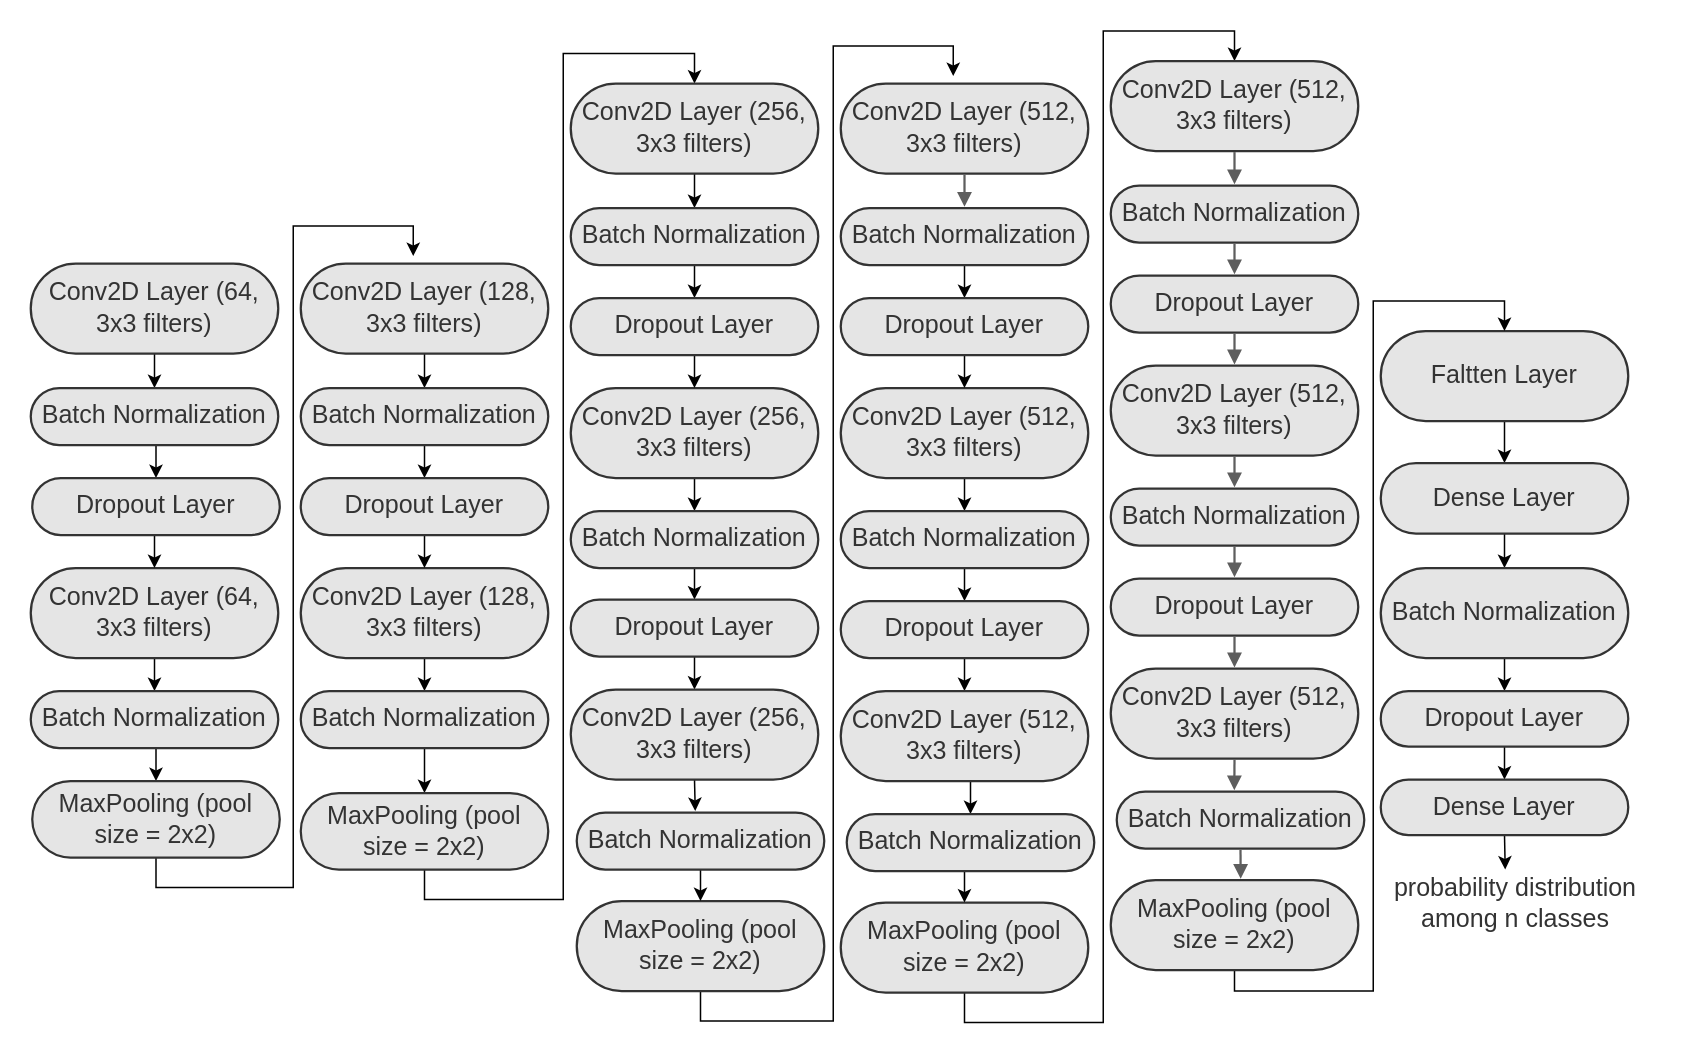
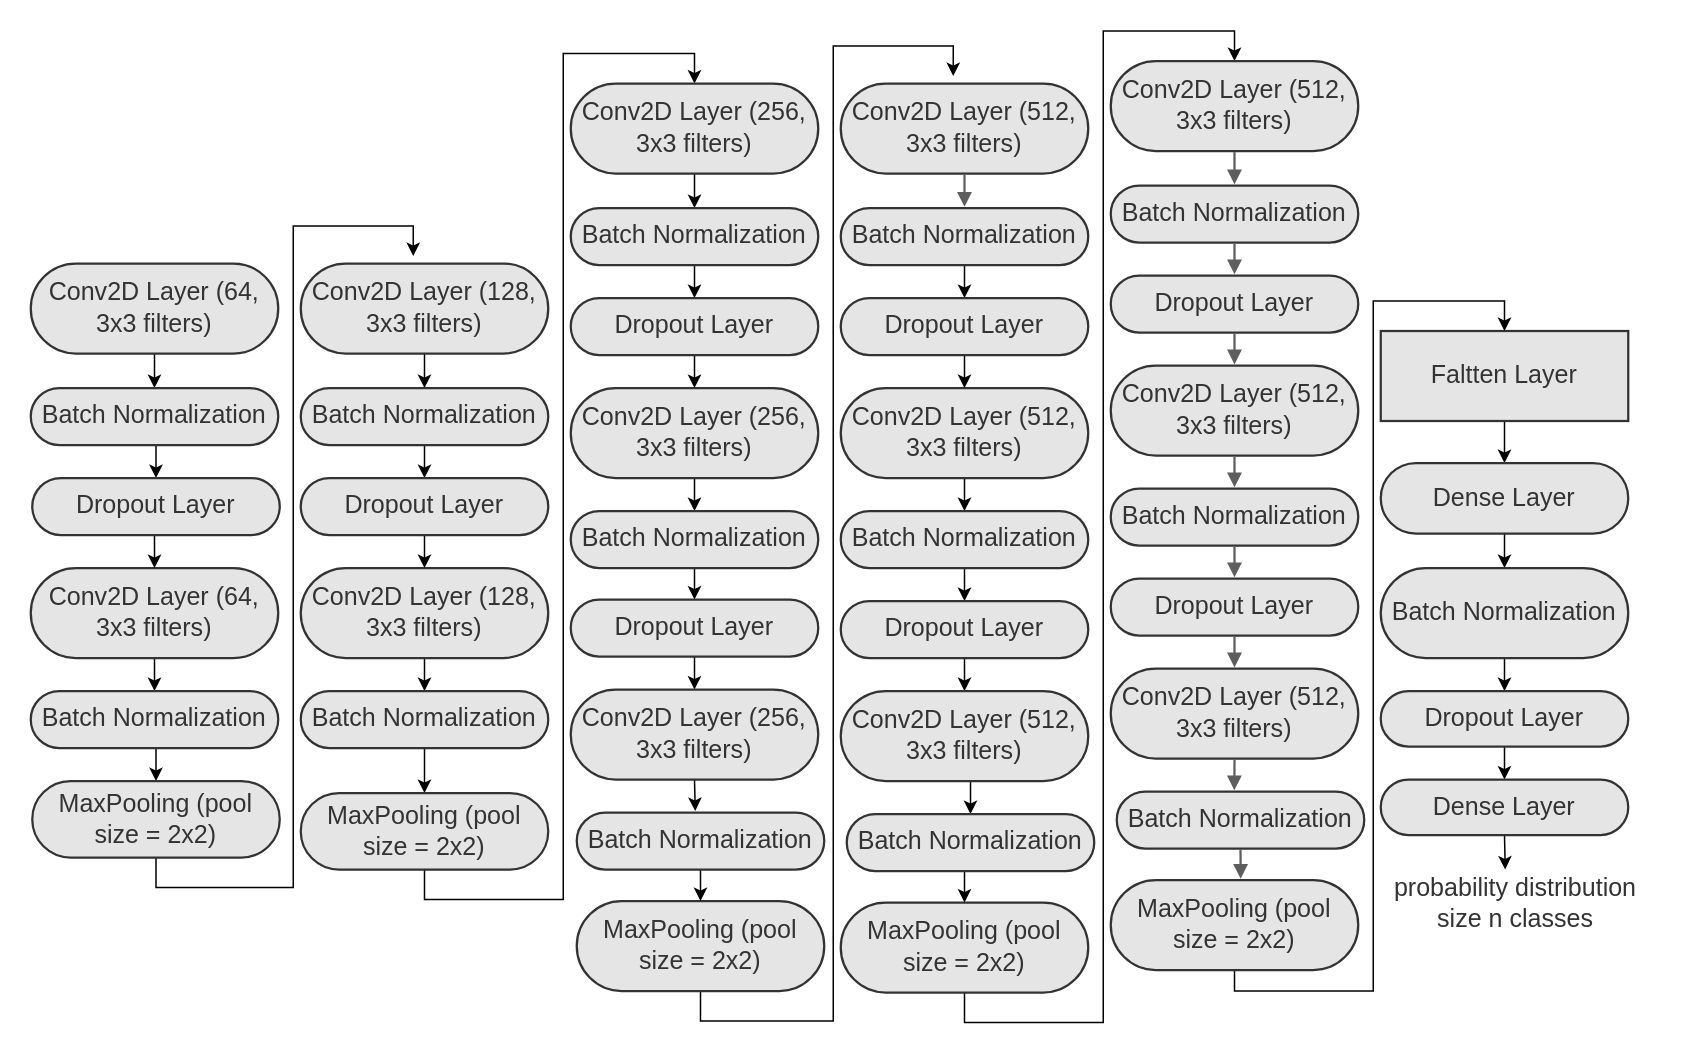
node "Faltten Layer": shape rounded rectangle -> rectangle
node "probability distribution among n classes": label "probability distribution among n classes" -> "probability distribution size n classes"
